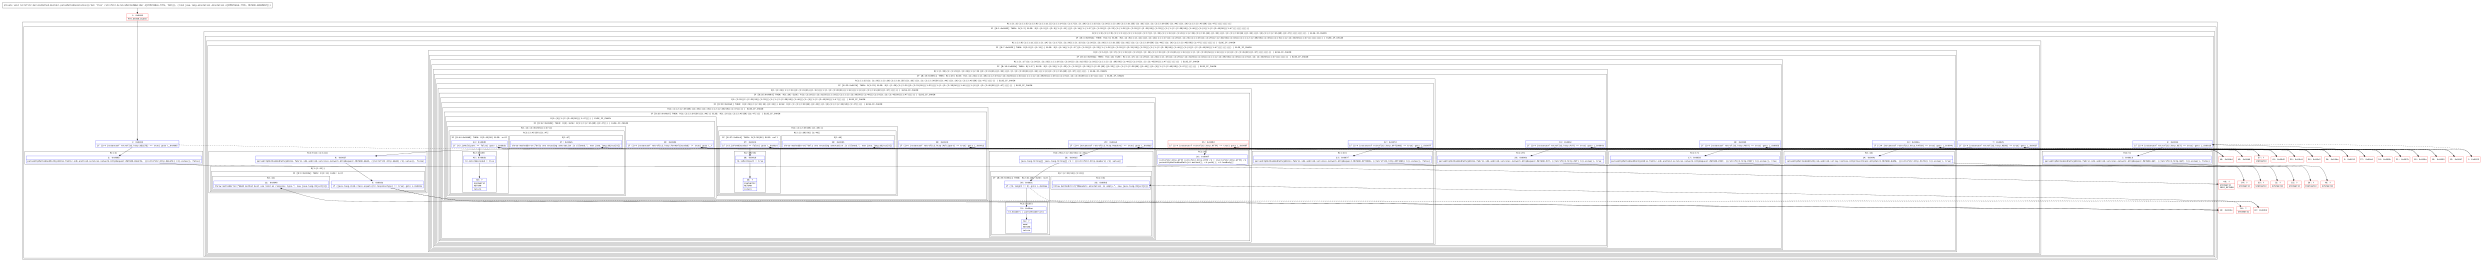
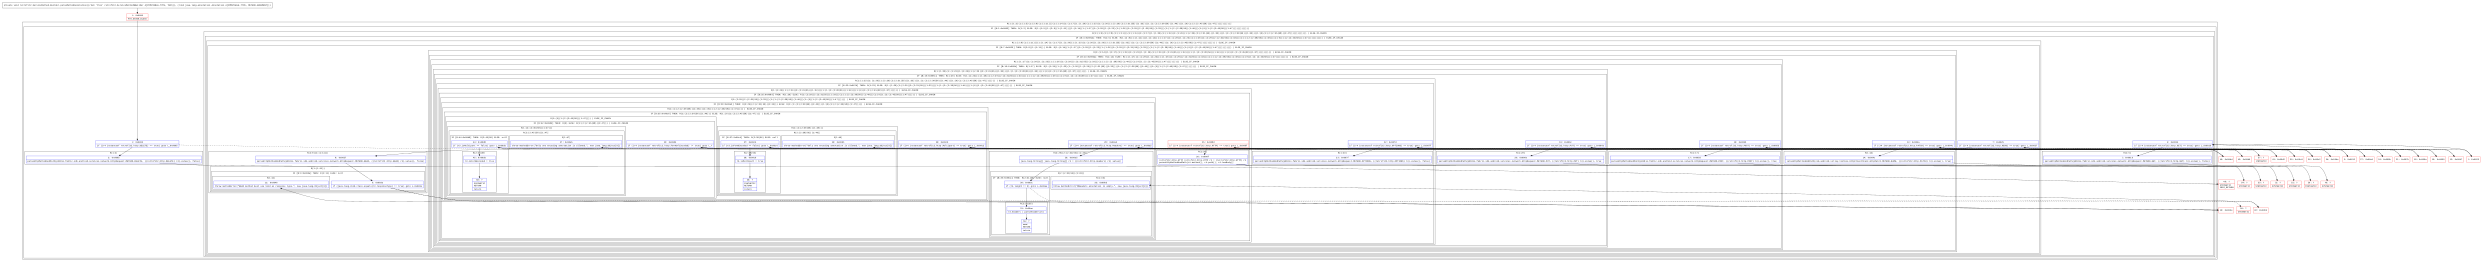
edge "4: 0x0014" -> "6: 0x0023": style dashed -> solid
edge "23: 0x007f" -> "53: ?": now "26: 0x008f" -> "53: ?"
